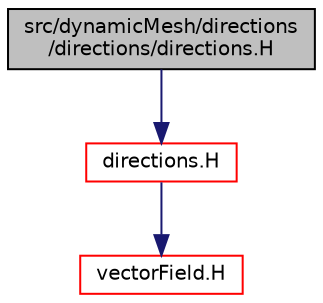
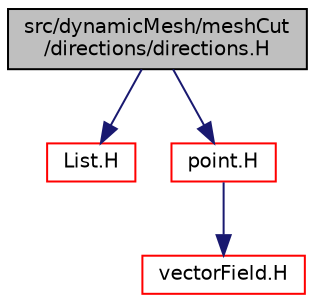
node "src/dynamicMesh/directions /directions/directions.H": label "src/dynamicMesh/directions /directions/directions.H" -> "src/dynamicMesh/meshCut /directions/directions.H"
node "List.H": added
node "directions.H": label "directions.H" -> "point.H"
